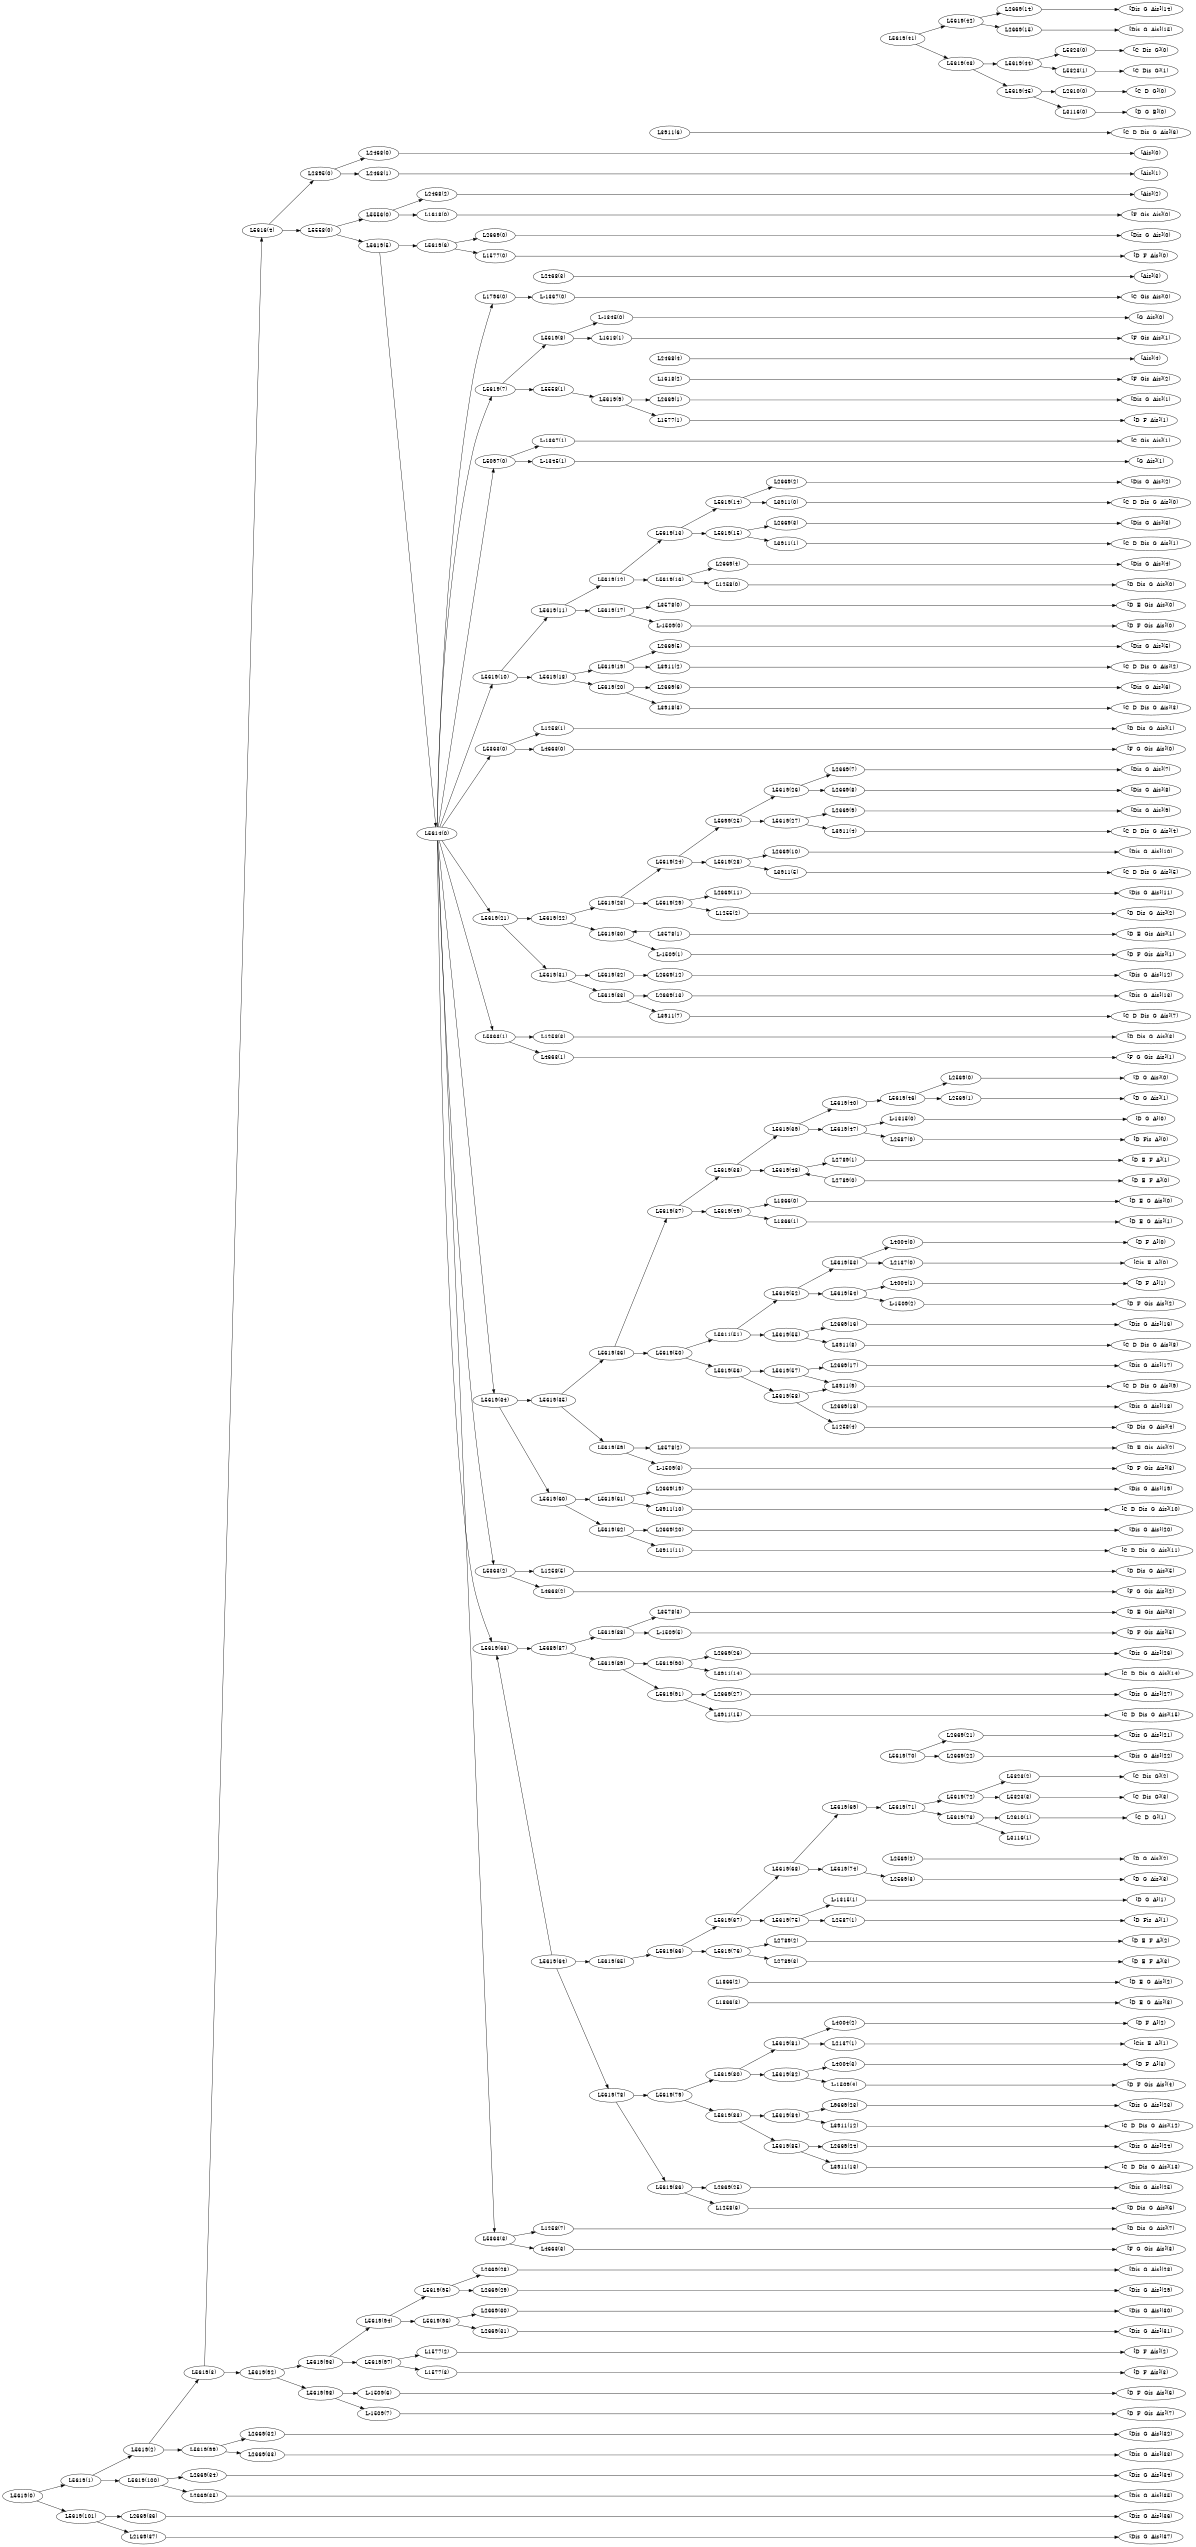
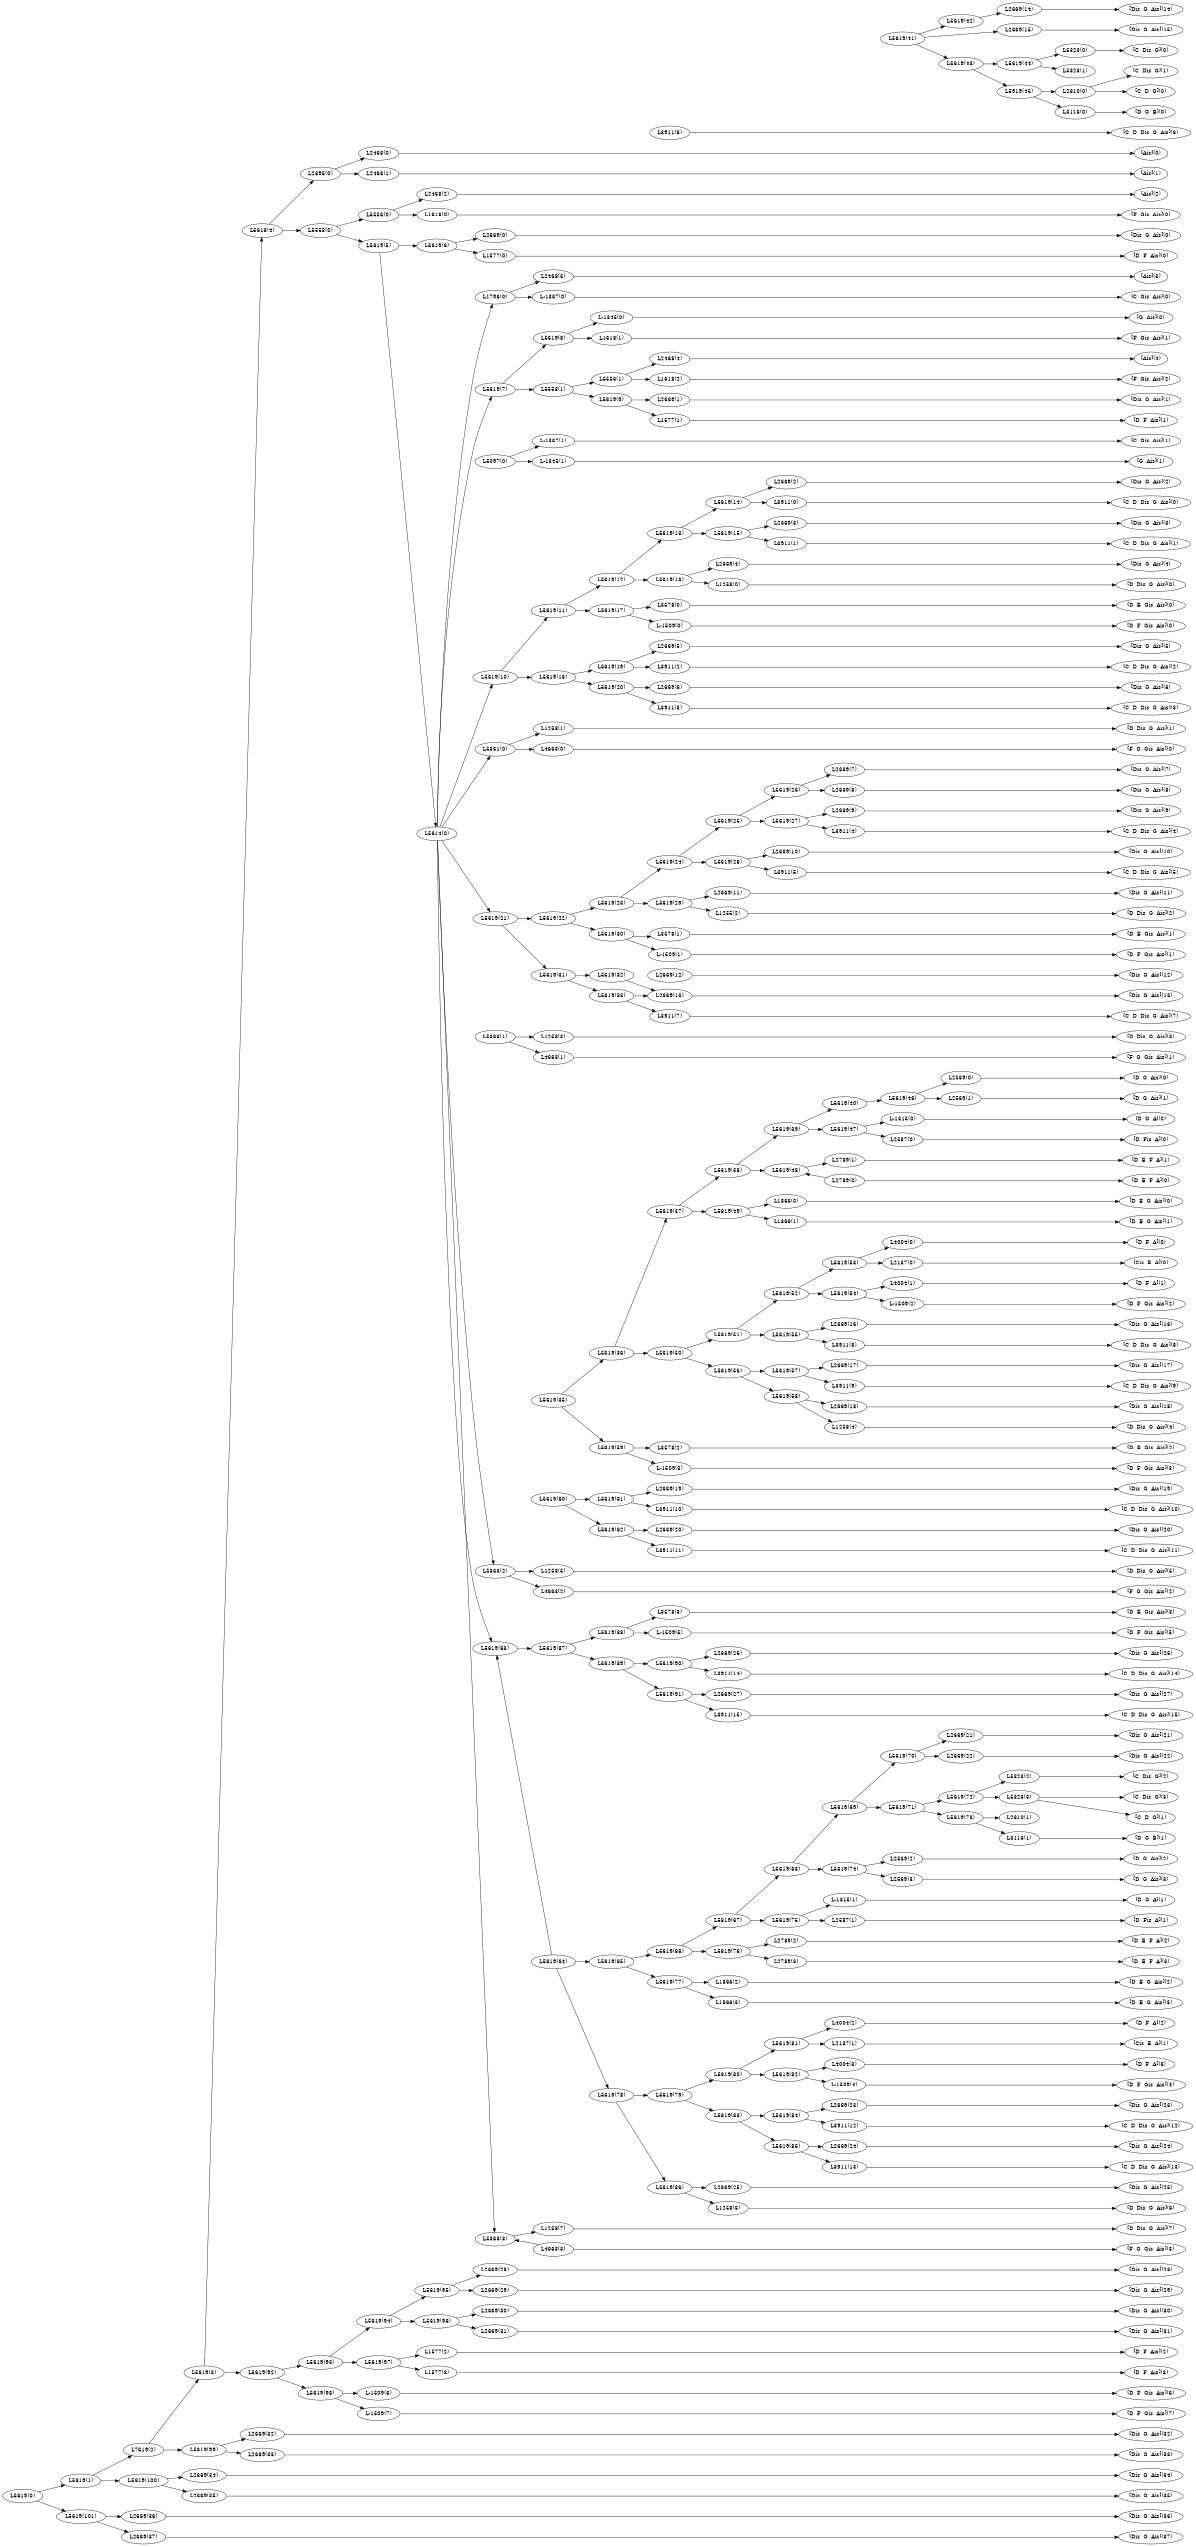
edge "L5619(42)" -> "L2669(15)": now "L5619(41)" -> "L2669(15)"
edge "L5323(1)" -> "[C  Dis  G](1)": now "L2610(0)" -> "[C  Dis  G](1)"
node "L5619(45)": label "L5619(45)" -> "L5919(45)"
edge "L1796(0)" -> "L2468(3)": added
node "L5556(1)": added
edge "L5614(0)" -> "L5097(0)": removed
node "L3918(3)": label "L3918(3)" -> "L3911(3)"
node "L5363(0)": label "L5363(0)" -> "L5361(0)"
node "L5699(25)": label "L5699(25)" -> "L5619(25)"
edge "L3578(1)" -> "L5619(30)": reversed
edge "L5614(0)" -> "L5363(1)": removed
edge "L5619(32)" -> "L2669(12)": now "L5619(32)" -> "L2669(13)"
node "L5611(51)": label "L5611(51)" -> "L5619(51)"
edge "L5619(58)" -> "L3911(9)": now "L5619(58)" -> "L2669(18)"
node "L5619(34)": removed
node "L5689(87)": label "L5689(87)" -> "L5619(87)"
edge "L5619(69)" -> "L5619(70)": added
edge "L2610(1)" -> "[C  D  G](1)": now "L5323(3)" -> "[C  D  G](1)"
node "[D  G  B](1)": added
edge "L5619(74)" -> "L2569(2)": added
node "L5619(77)": added
node "L9669(23)": label "L9669(23)" -> "L2669(23)"
edge "L5363(3)" -> "L4663(3)": reversed
node "L5619(2)": label "L5619(2)" -> "L7619(2)"
node "L2169(37)": label "L2169(37)" -> "L2669(37)"
